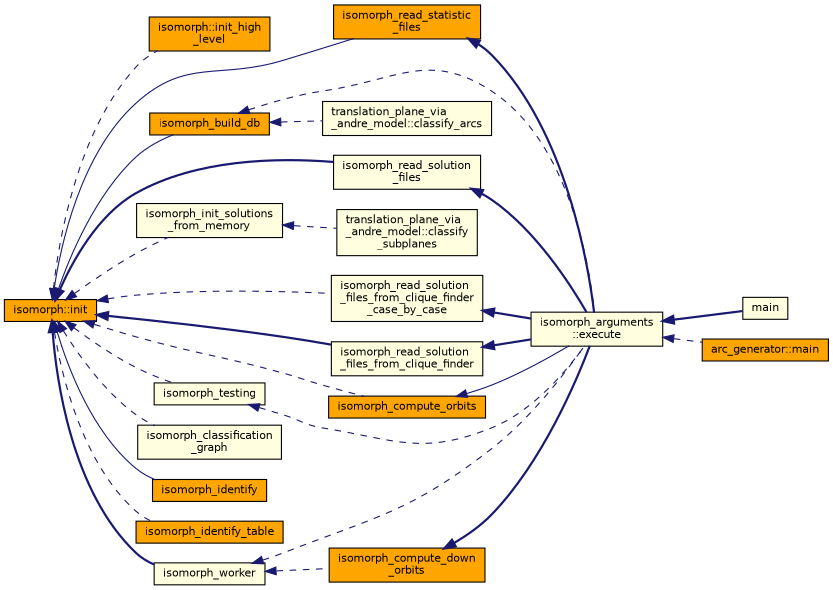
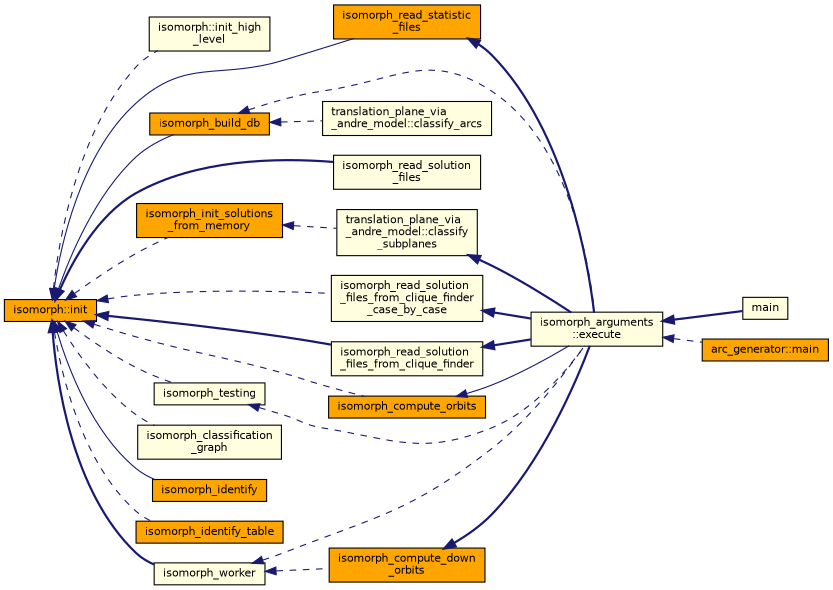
node "isomorph::init_high _level": fillcolor orange -> lightyellow
node "isomorph_init_solutions _from_memory": fillcolor lightyellow -> orange
edge "isomorph_arguments ::execute" -> "isomorph_read_solution _files": now "isomorph_arguments ::execute" -> "translation_plane_via _andre_model::classify _subplanes"
